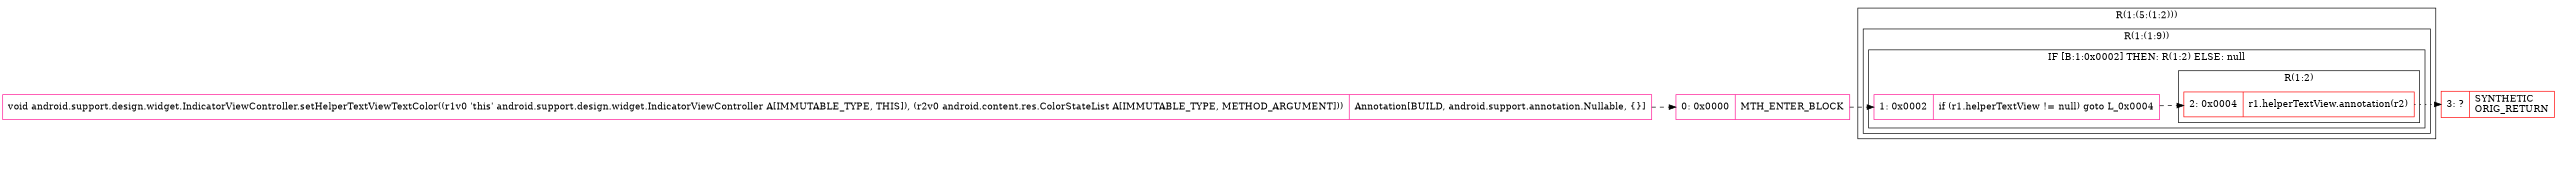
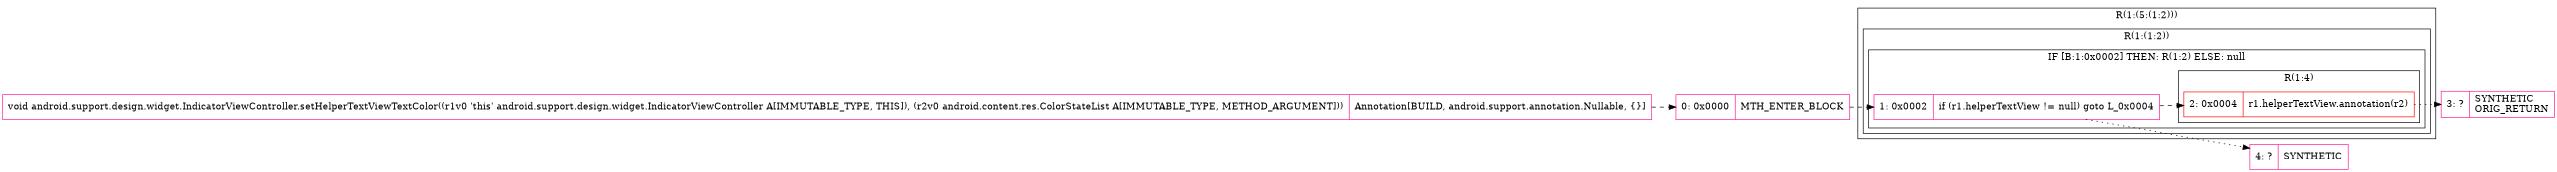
cluster "R(1:(1:9))": label "R(1:(1:9))" -> "R(1:(1:2))"
cluster "R(1:2)": label "R(1:2)" -> "R(1:4)"
node "3: ?": color red -> deeppink
node "4: ?": added
